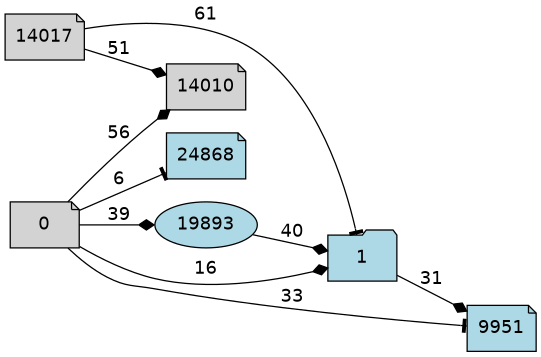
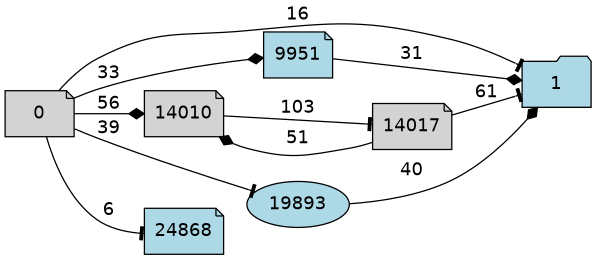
edge "14010" -> "14017": added, label "103"
edge "0" -> "19893": arrowhead diamond -> tee
edge "0" -> "1": arrowhead diamond -> tee
edge "1" -> "9951": reversed
edge "0" -> "9951": arrowhead tee -> diamond
